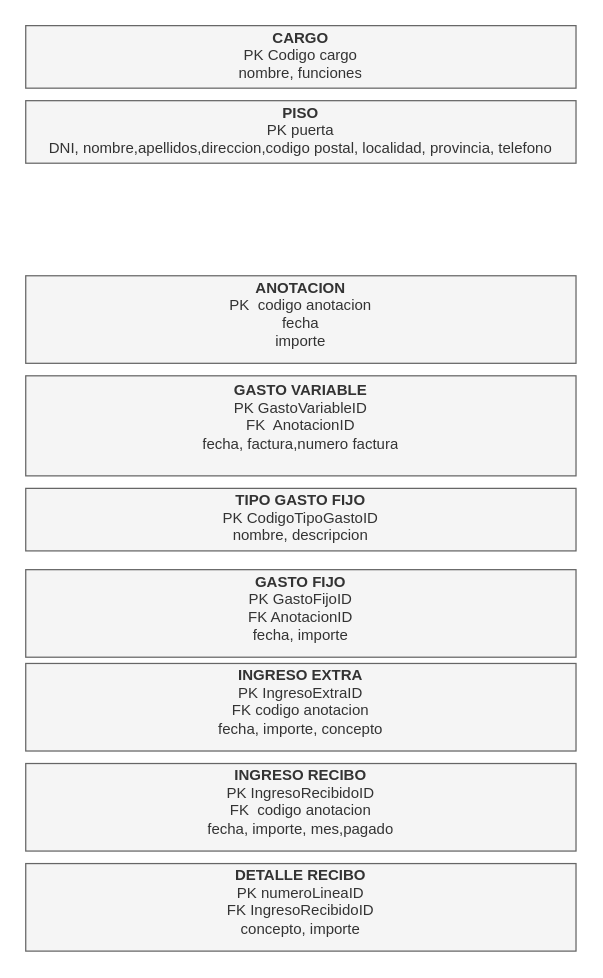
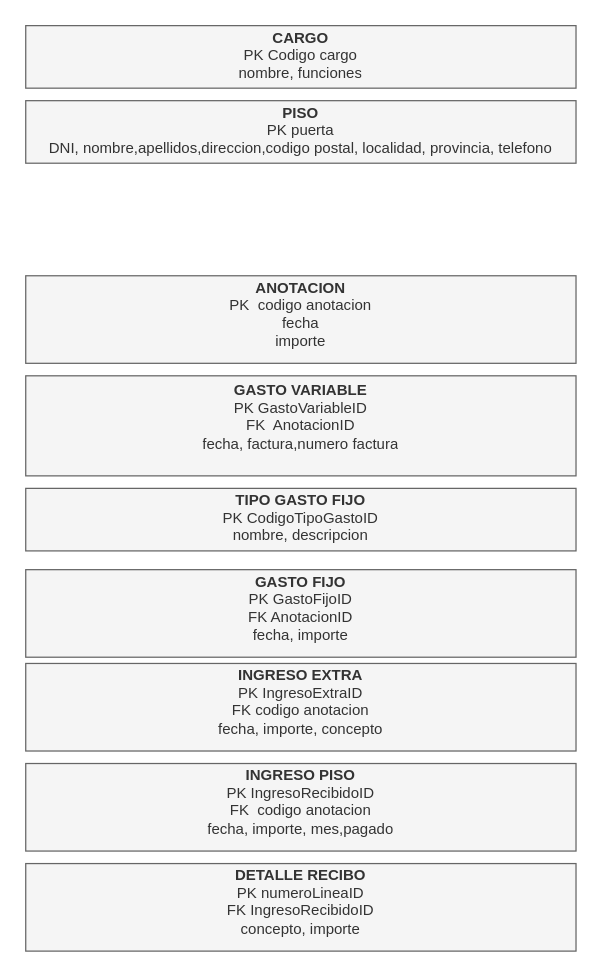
node "INGRESO RECIBO PK IngresoRecibidoID FK codigo anotacion fecha, importe, mes,pagado": label "INGRESO RECIBO PK IngresoRecibidoID FK codigo anotacion fecha, importe, mes,pagado" -> "INGRESO PISO PK IngresoRecibidoID FK codigo anotacion fecha, importe, mes,pagado"
